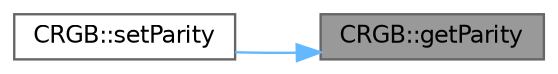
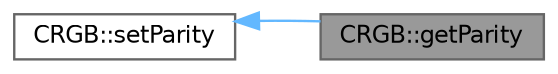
edge "CRGB::setParity" -> "CRGB::getParity": reversed
